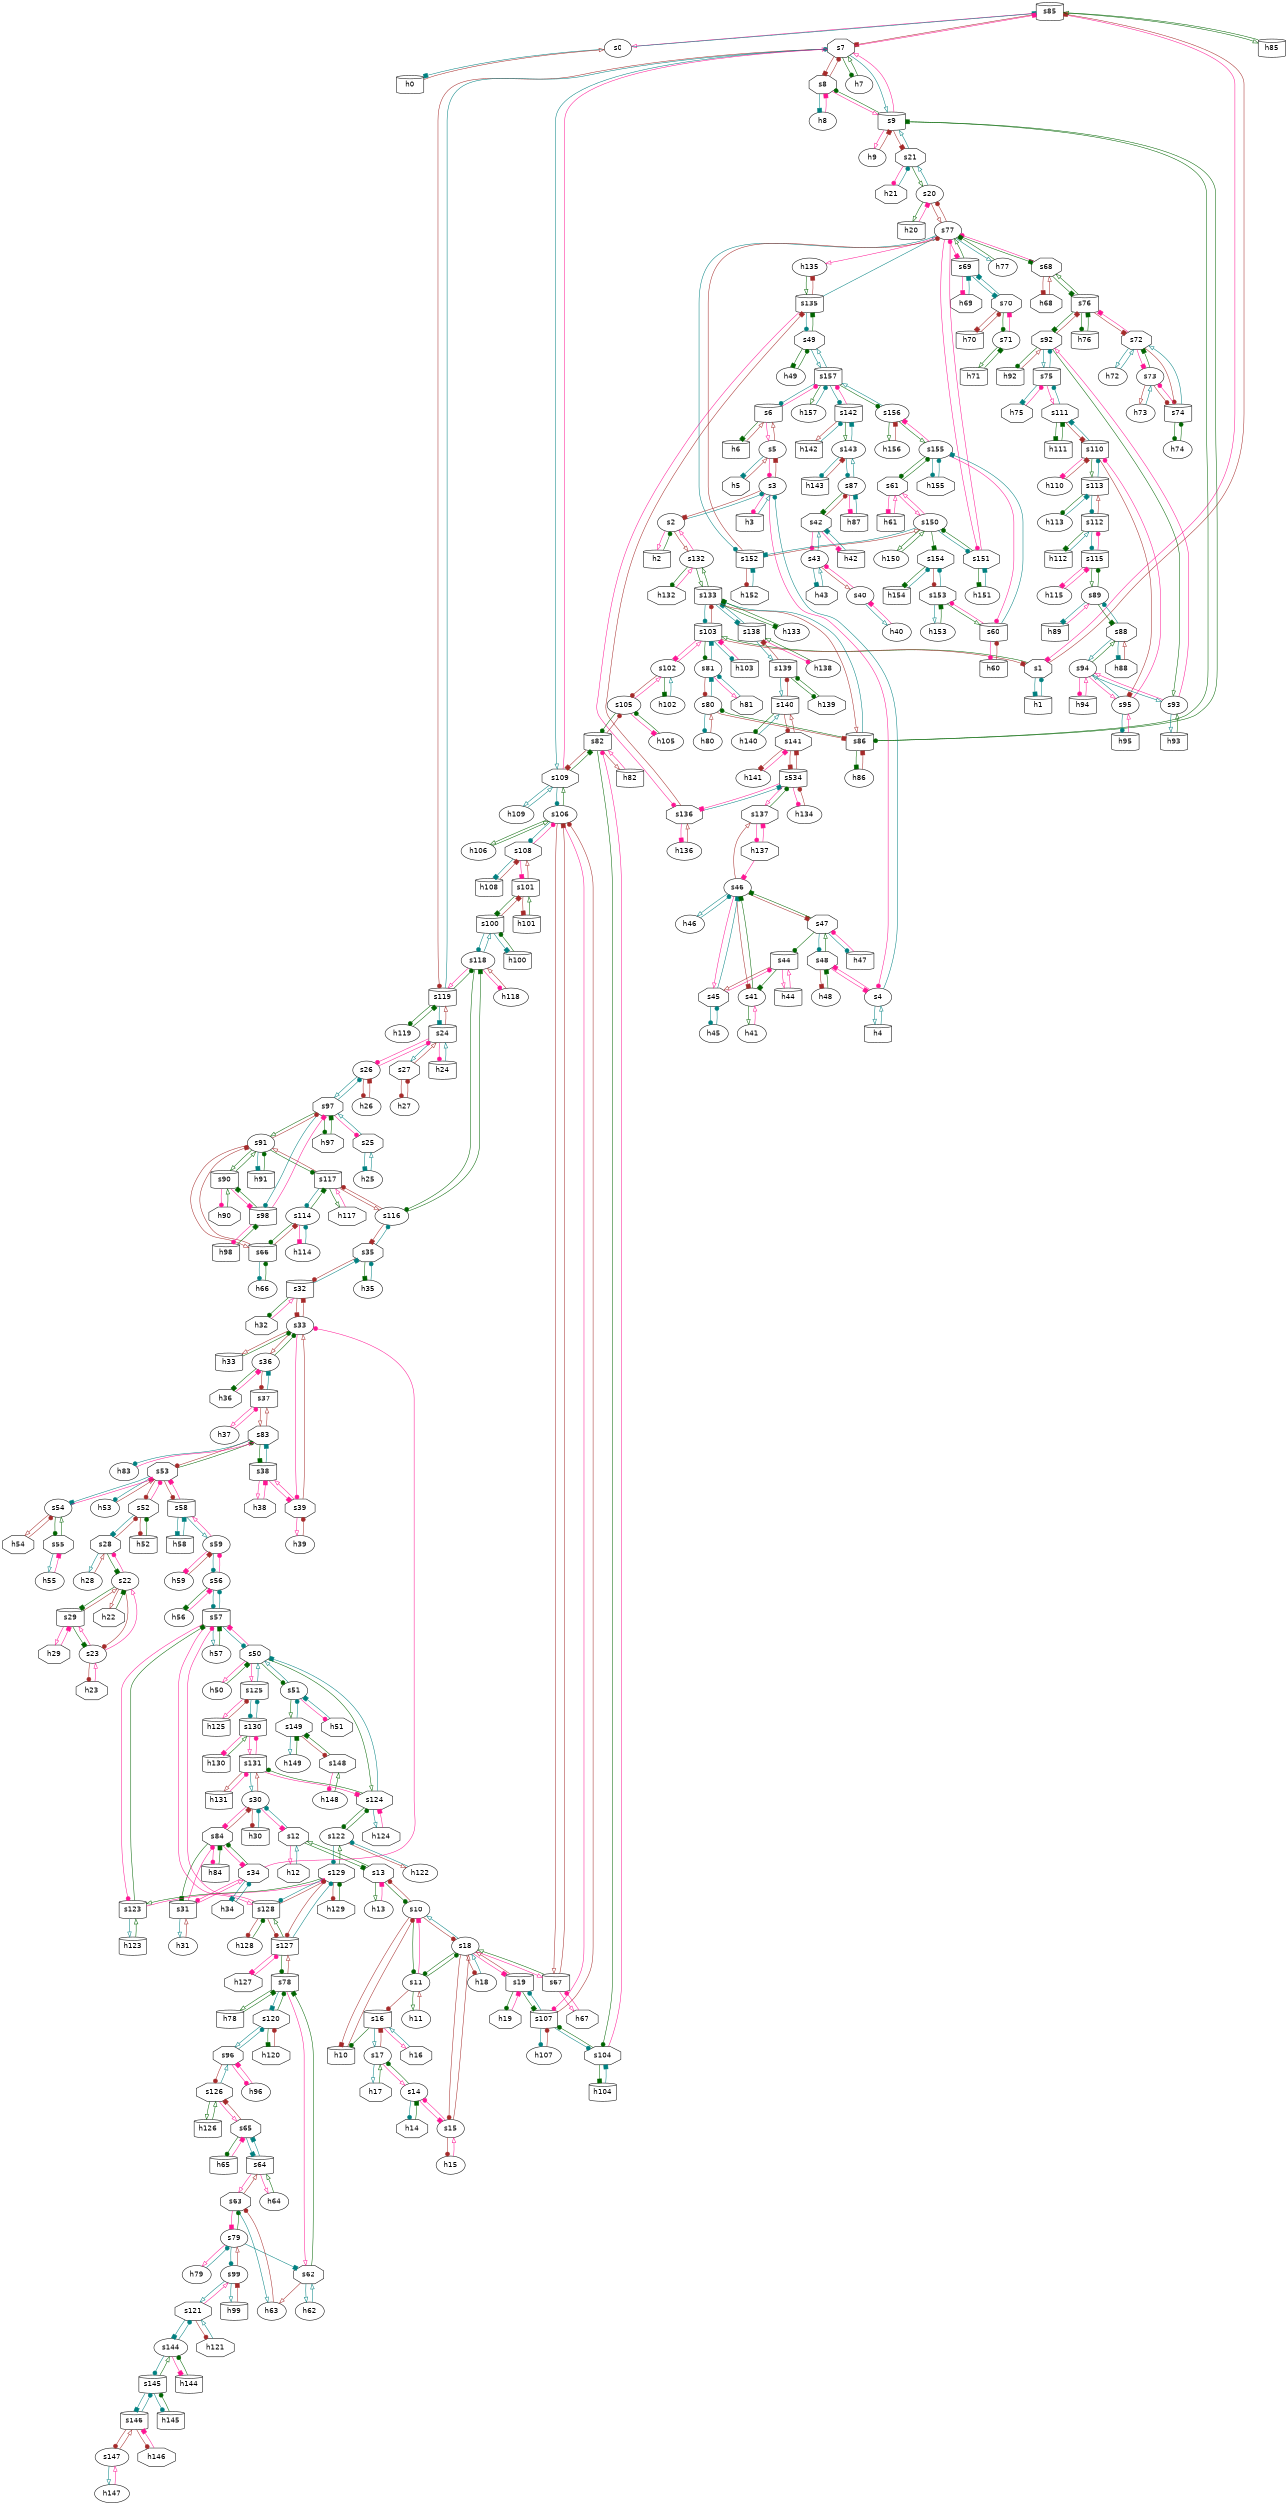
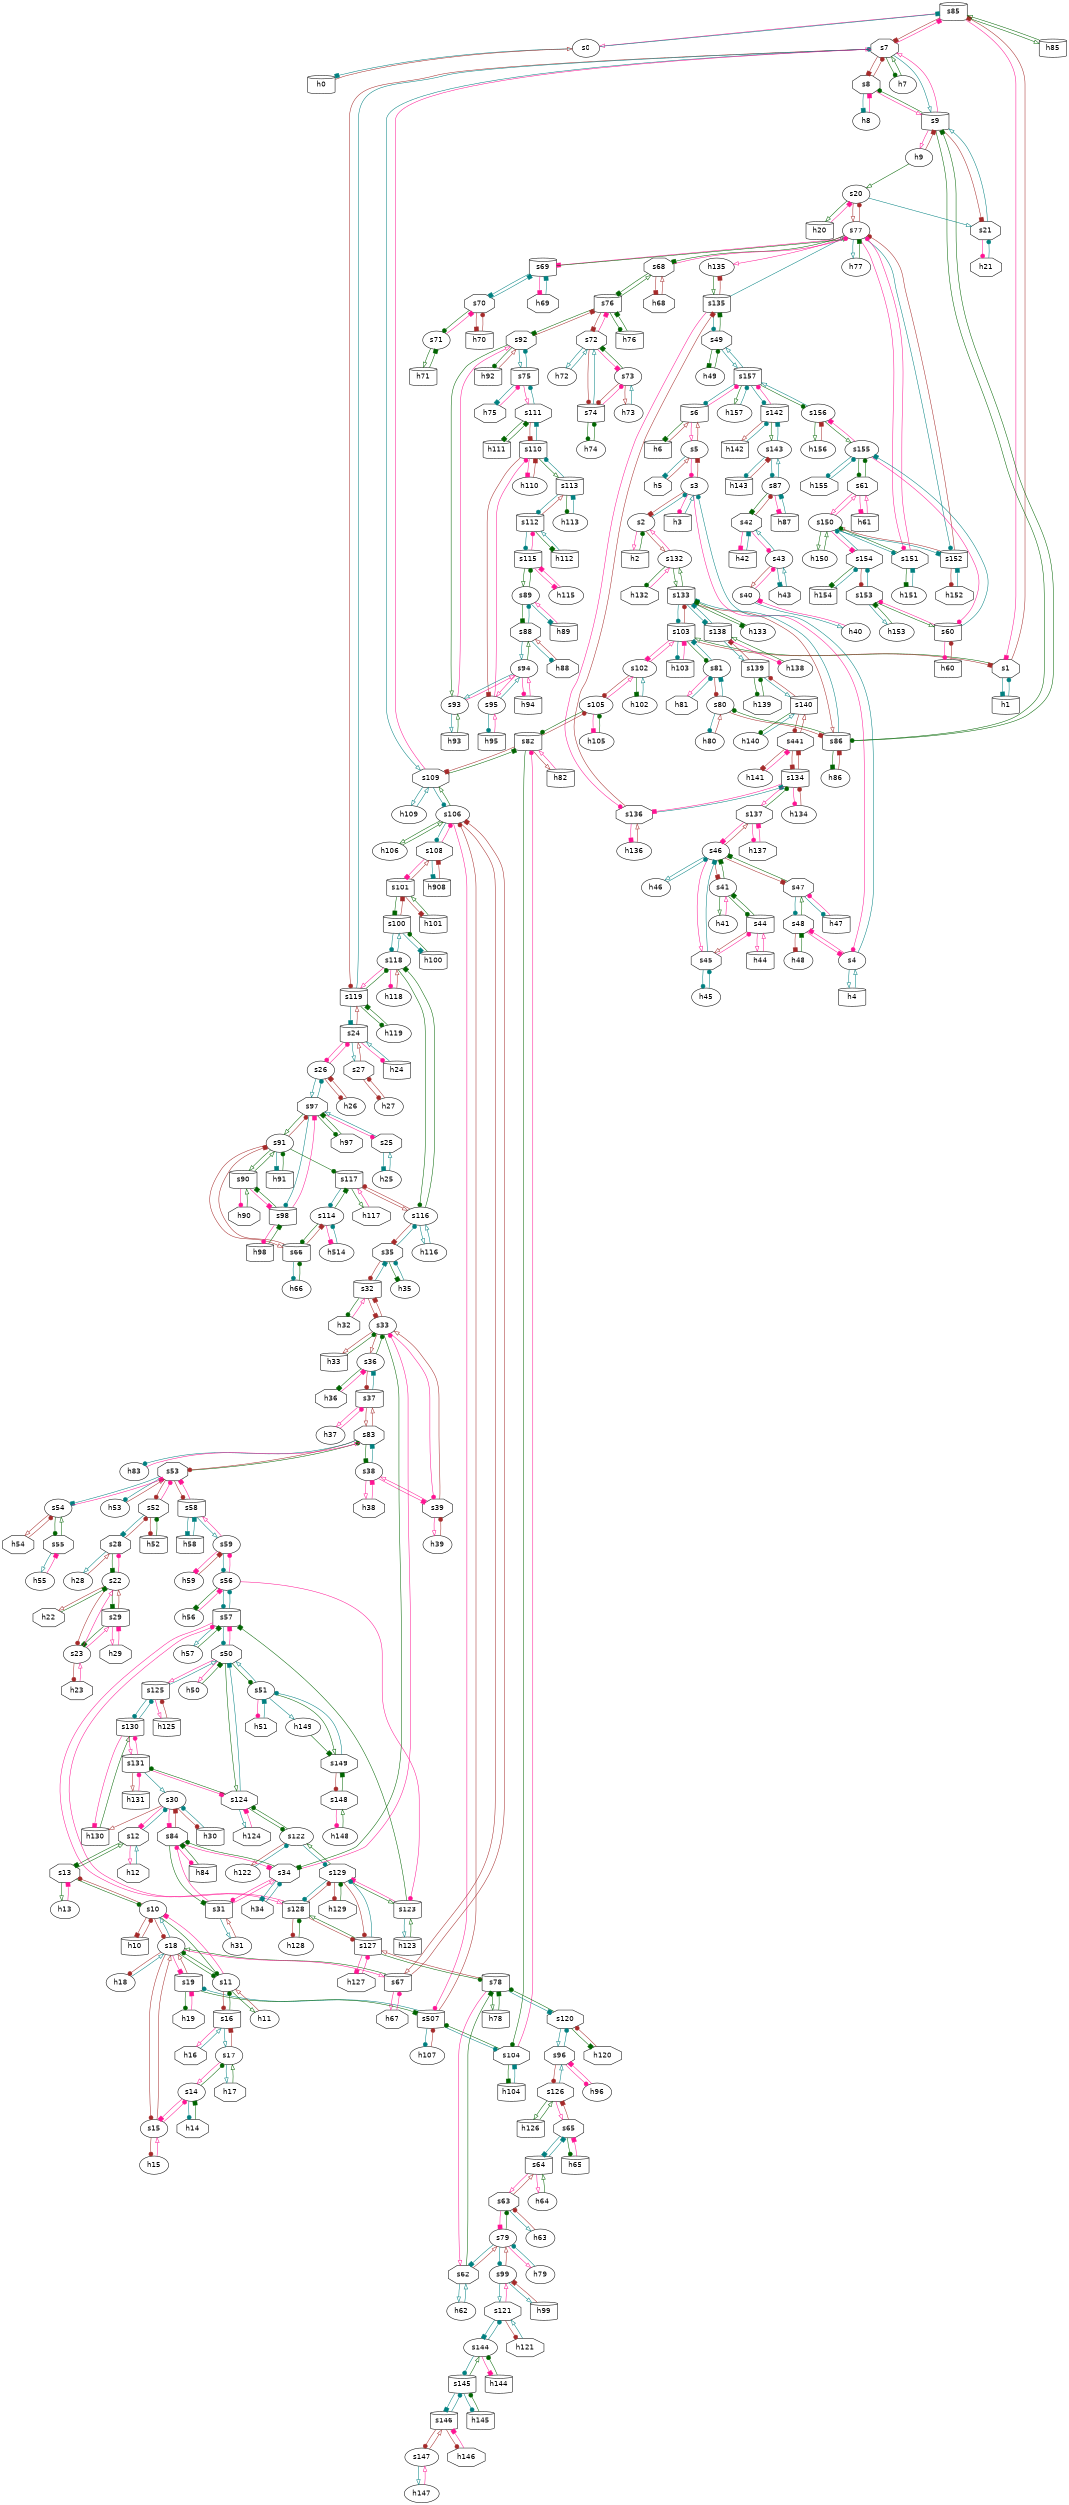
edge "s21" -> "s20": now "h9" -> "s20"
edge "s150" -> "s154": color darkgreen -> deeppink
edge "s154" -> "s150": added
edge "s88" -> "h88": arrowhead box -> dot
node "s141": label "s141" -> "s441"
node "s534": label "s534" -> "s134"
edge "h137" -> "s46": now "s137" -> "s46"
node "h108": label "h108" -> "h908"
edge "s47" -> "s44": now "s41" -> "s44"
edge "s117" -> "s91": removed
node "h114": label "h114" -> "h514"
node "h116": added
node "s38": shape cylinder -> ellipse
edge "s33" -> "s34": added
edge "s57" -> "s123": now "s56" -> "s123"
edge "s149" -> "h149": now "s51" -> "h149"
edge "s30" -> "s131": now "s30" -> "h130"
node "s107": label "s107" -> "s507"
edge "s16" -> "h10": now "s16" -> "s11"
edge "s62" -> "h63": now "s62" -> "s79"
